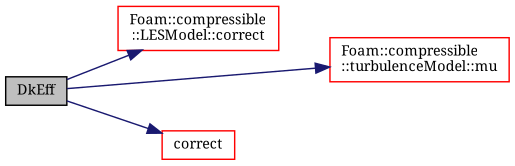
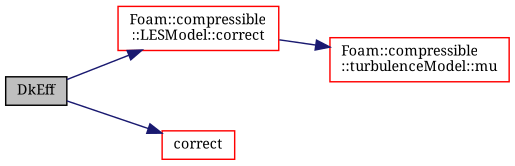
edge "DkEff" -> "Foam::compressible ::turbulenceModel::mu": now "Foam::compressible ::LESModel::correct" -> "Foam::compressible ::turbulenceModel::mu"
